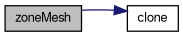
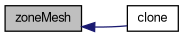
edge "zoneMesh" -> "clone": reversed
